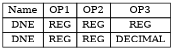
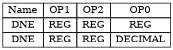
node "Name": text "OP3" -> "OP0"
